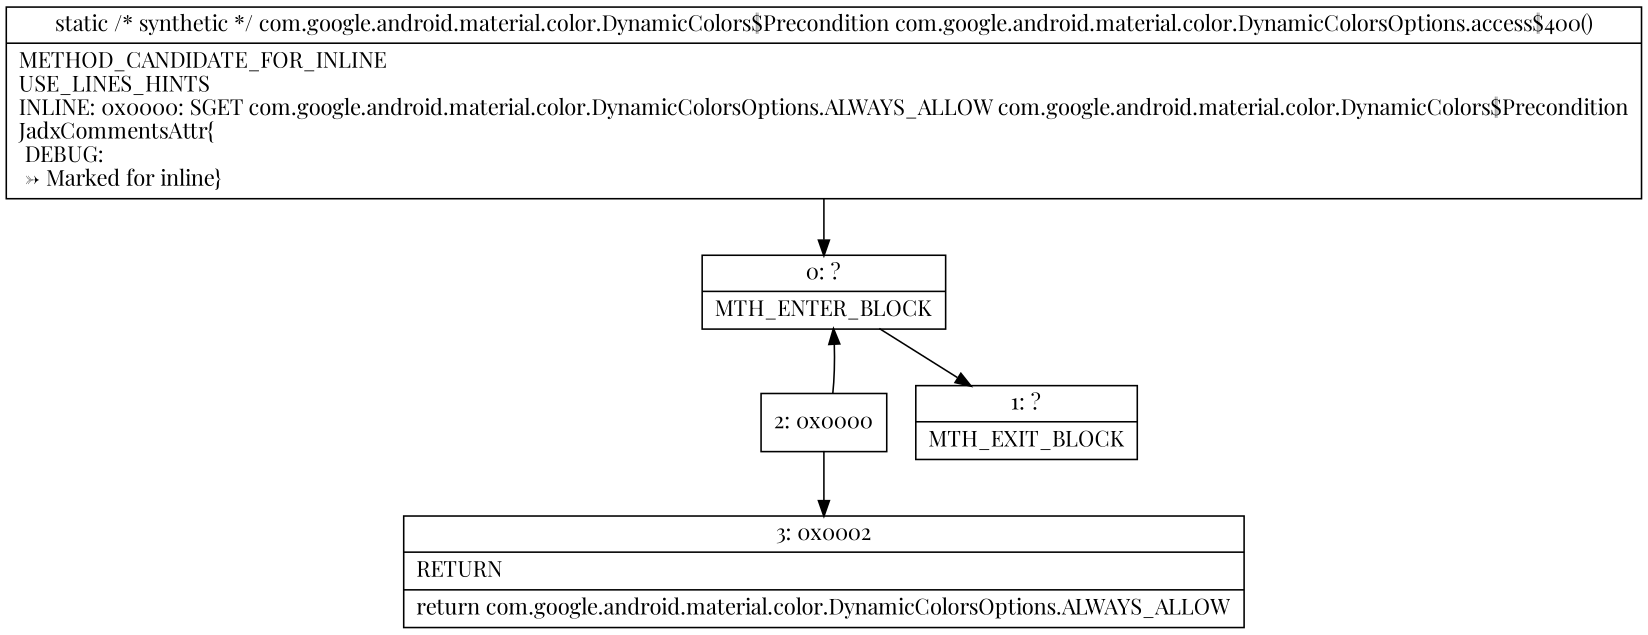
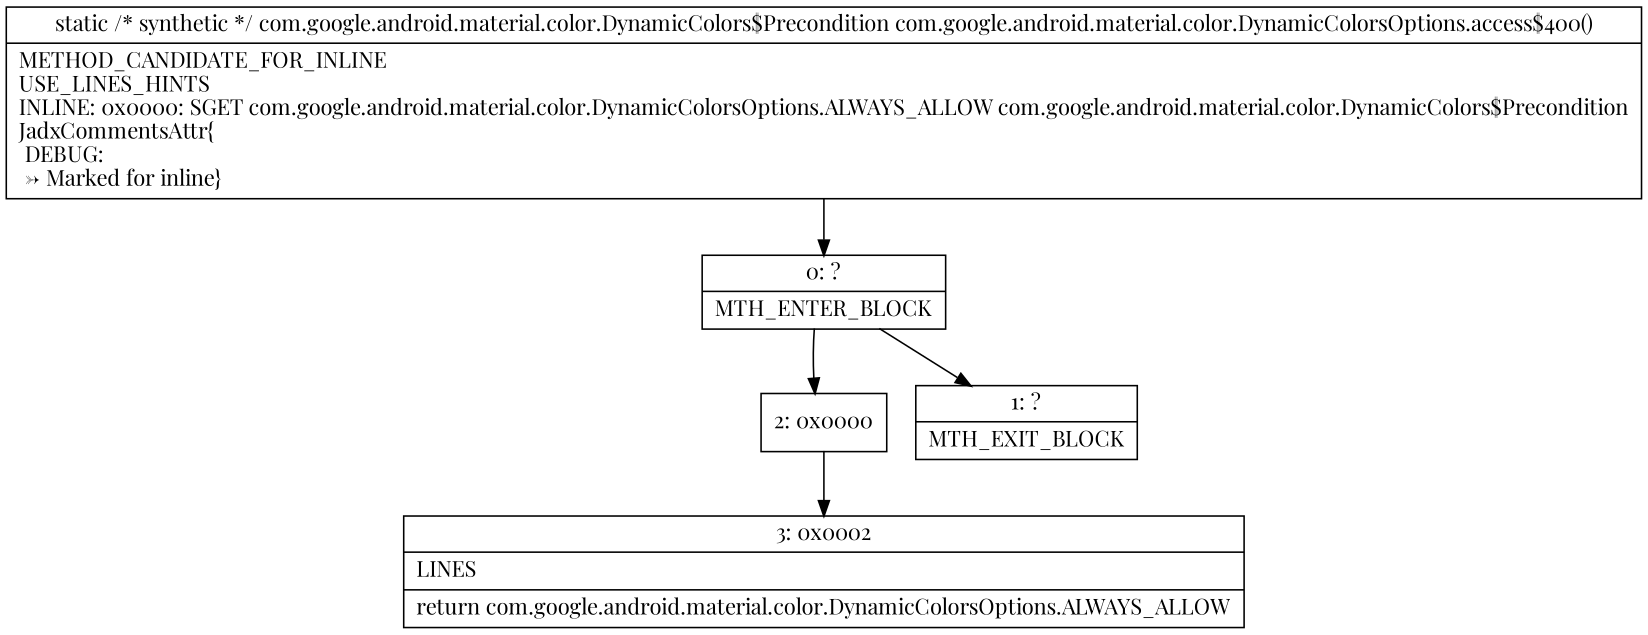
edge "2: 0x0000" -> "0: ?": reversed
node "3: 0x0002": text "RETURN" -> "LINES"
